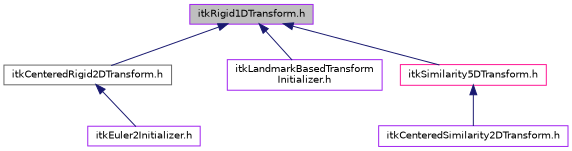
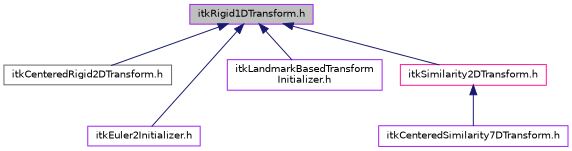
node "itkSimilarity5DTransform.h": label "itkSimilarity5DTransform.h" -> "itkSimilarity2DTransform.h"
edge "itkEuler2Initializer.h" -> "itkCenteredRigid2DTransform.h": now "itkEuler2Initializer.h" -> "itkRigid1DTransform.h"
node "itkCenteredSimilarity2DTransform.h": label "itkCenteredSimilarity2DTransform.h" -> "itkCenteredSimilarity7DTransform.h"
